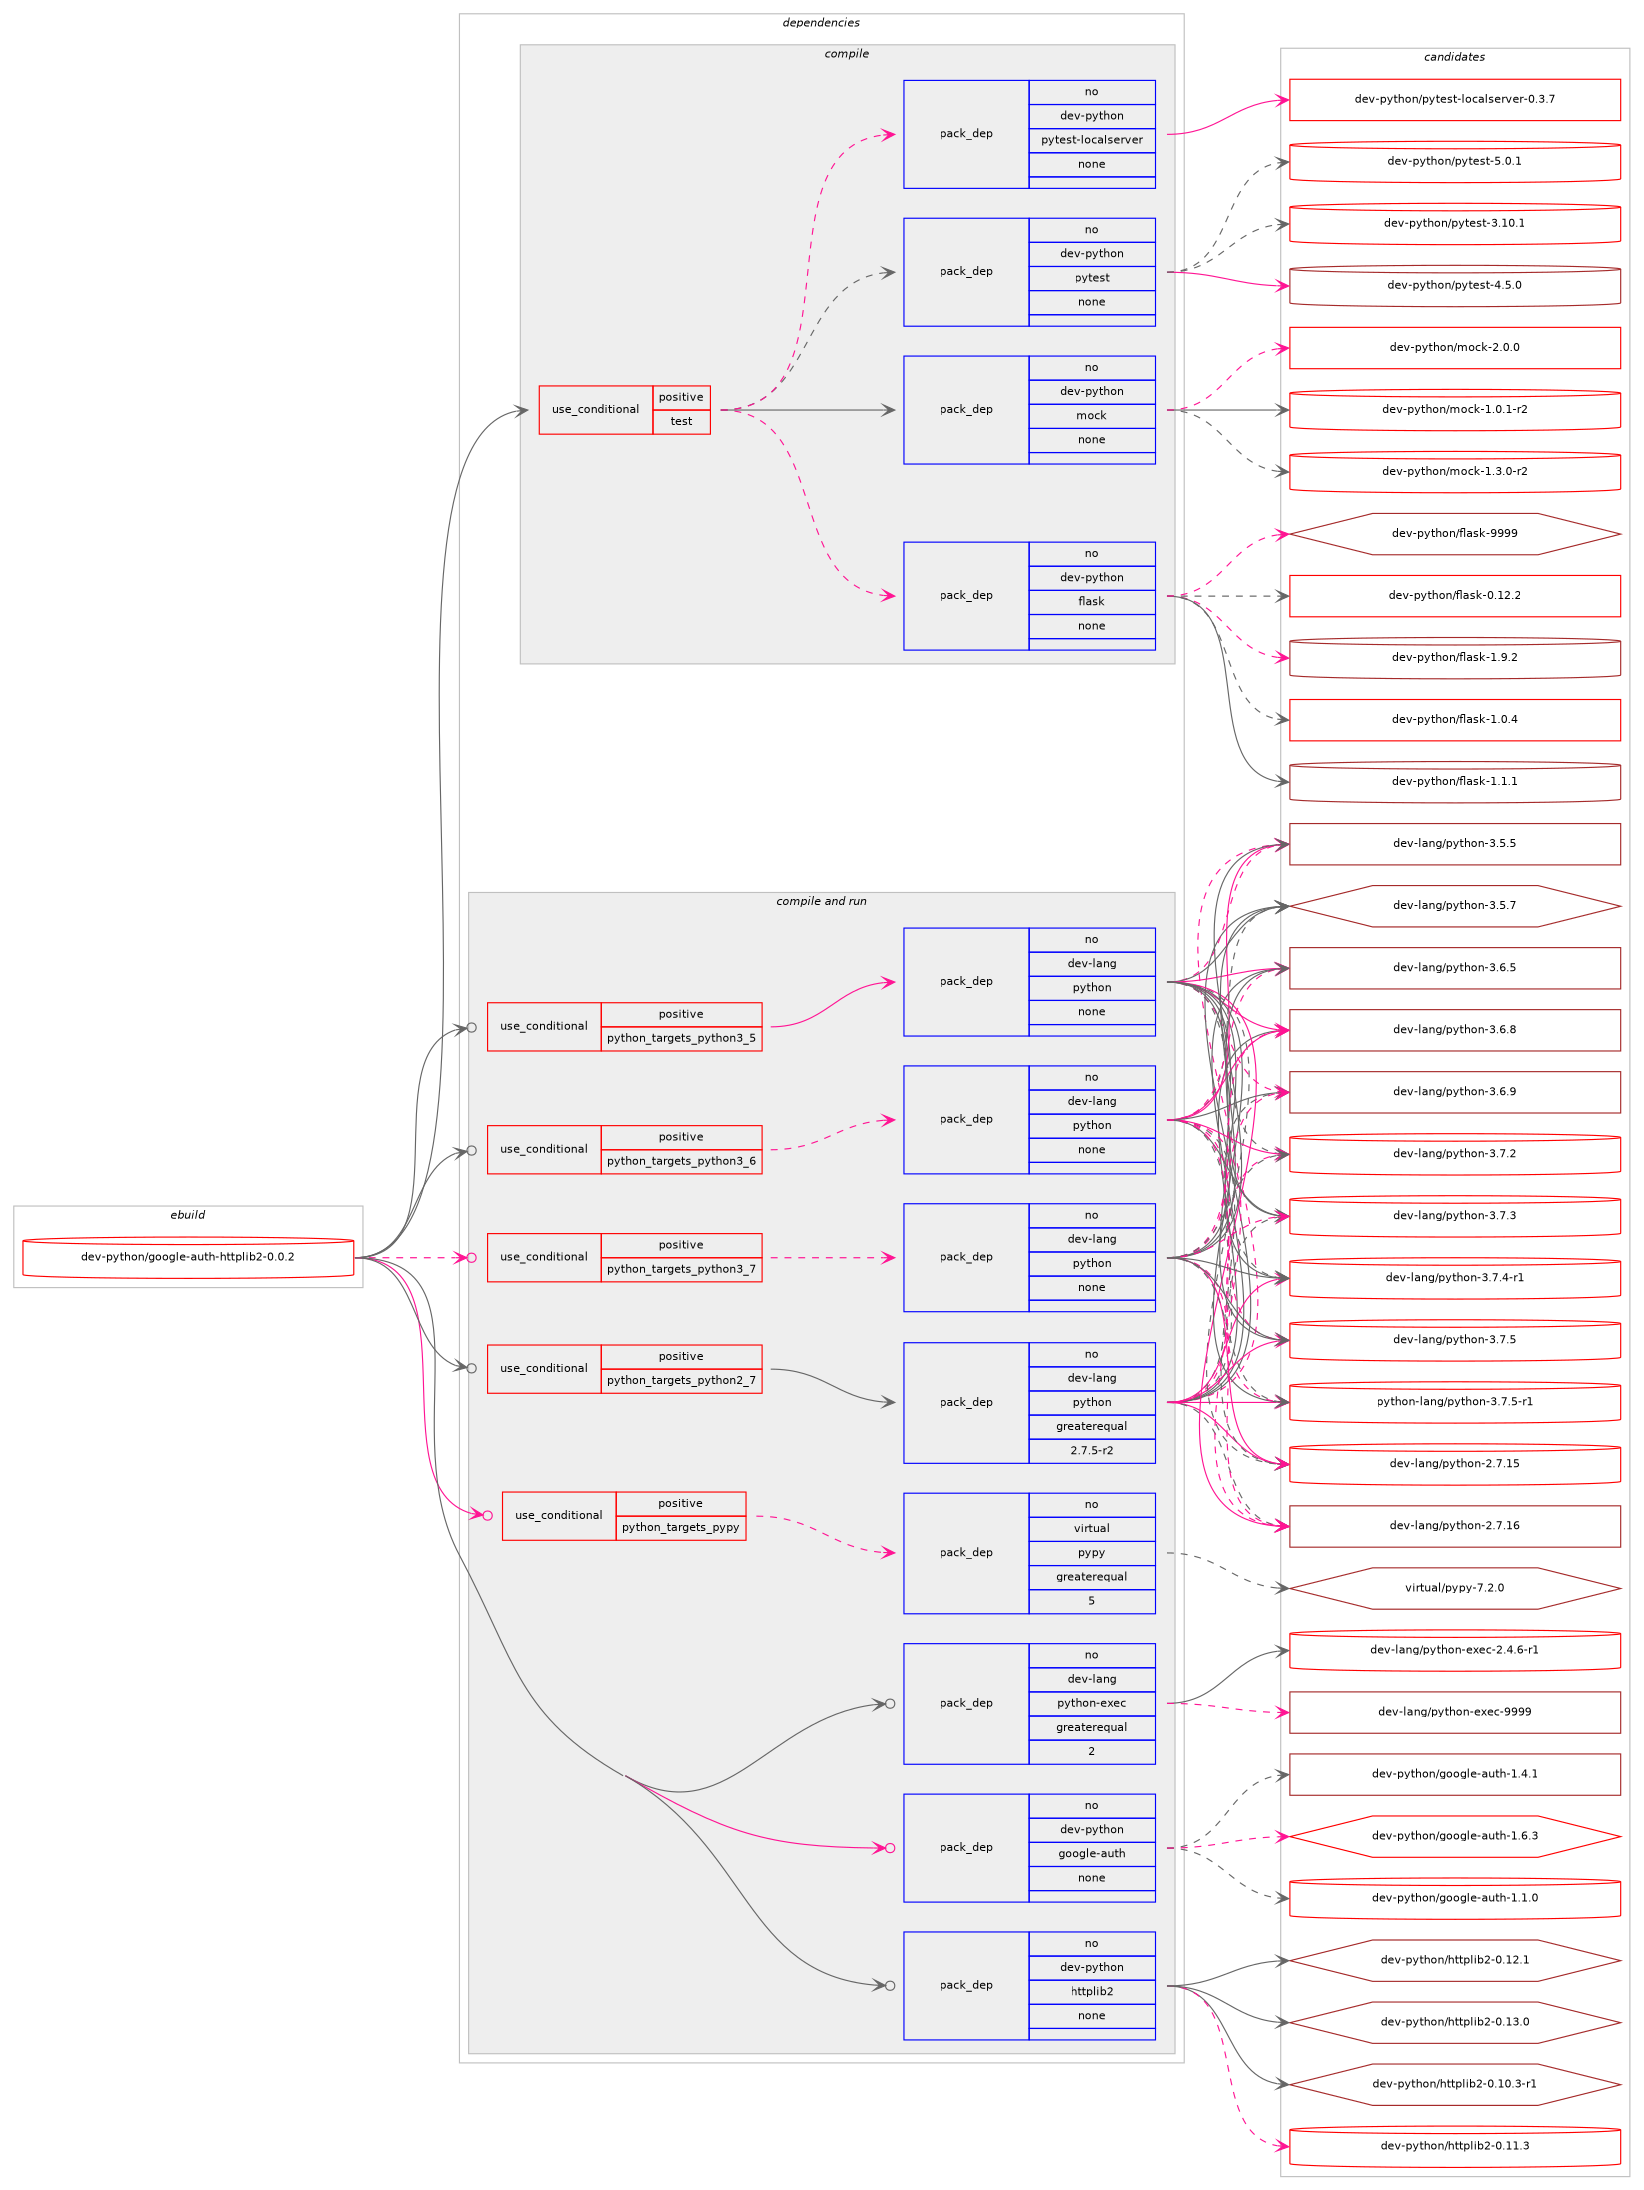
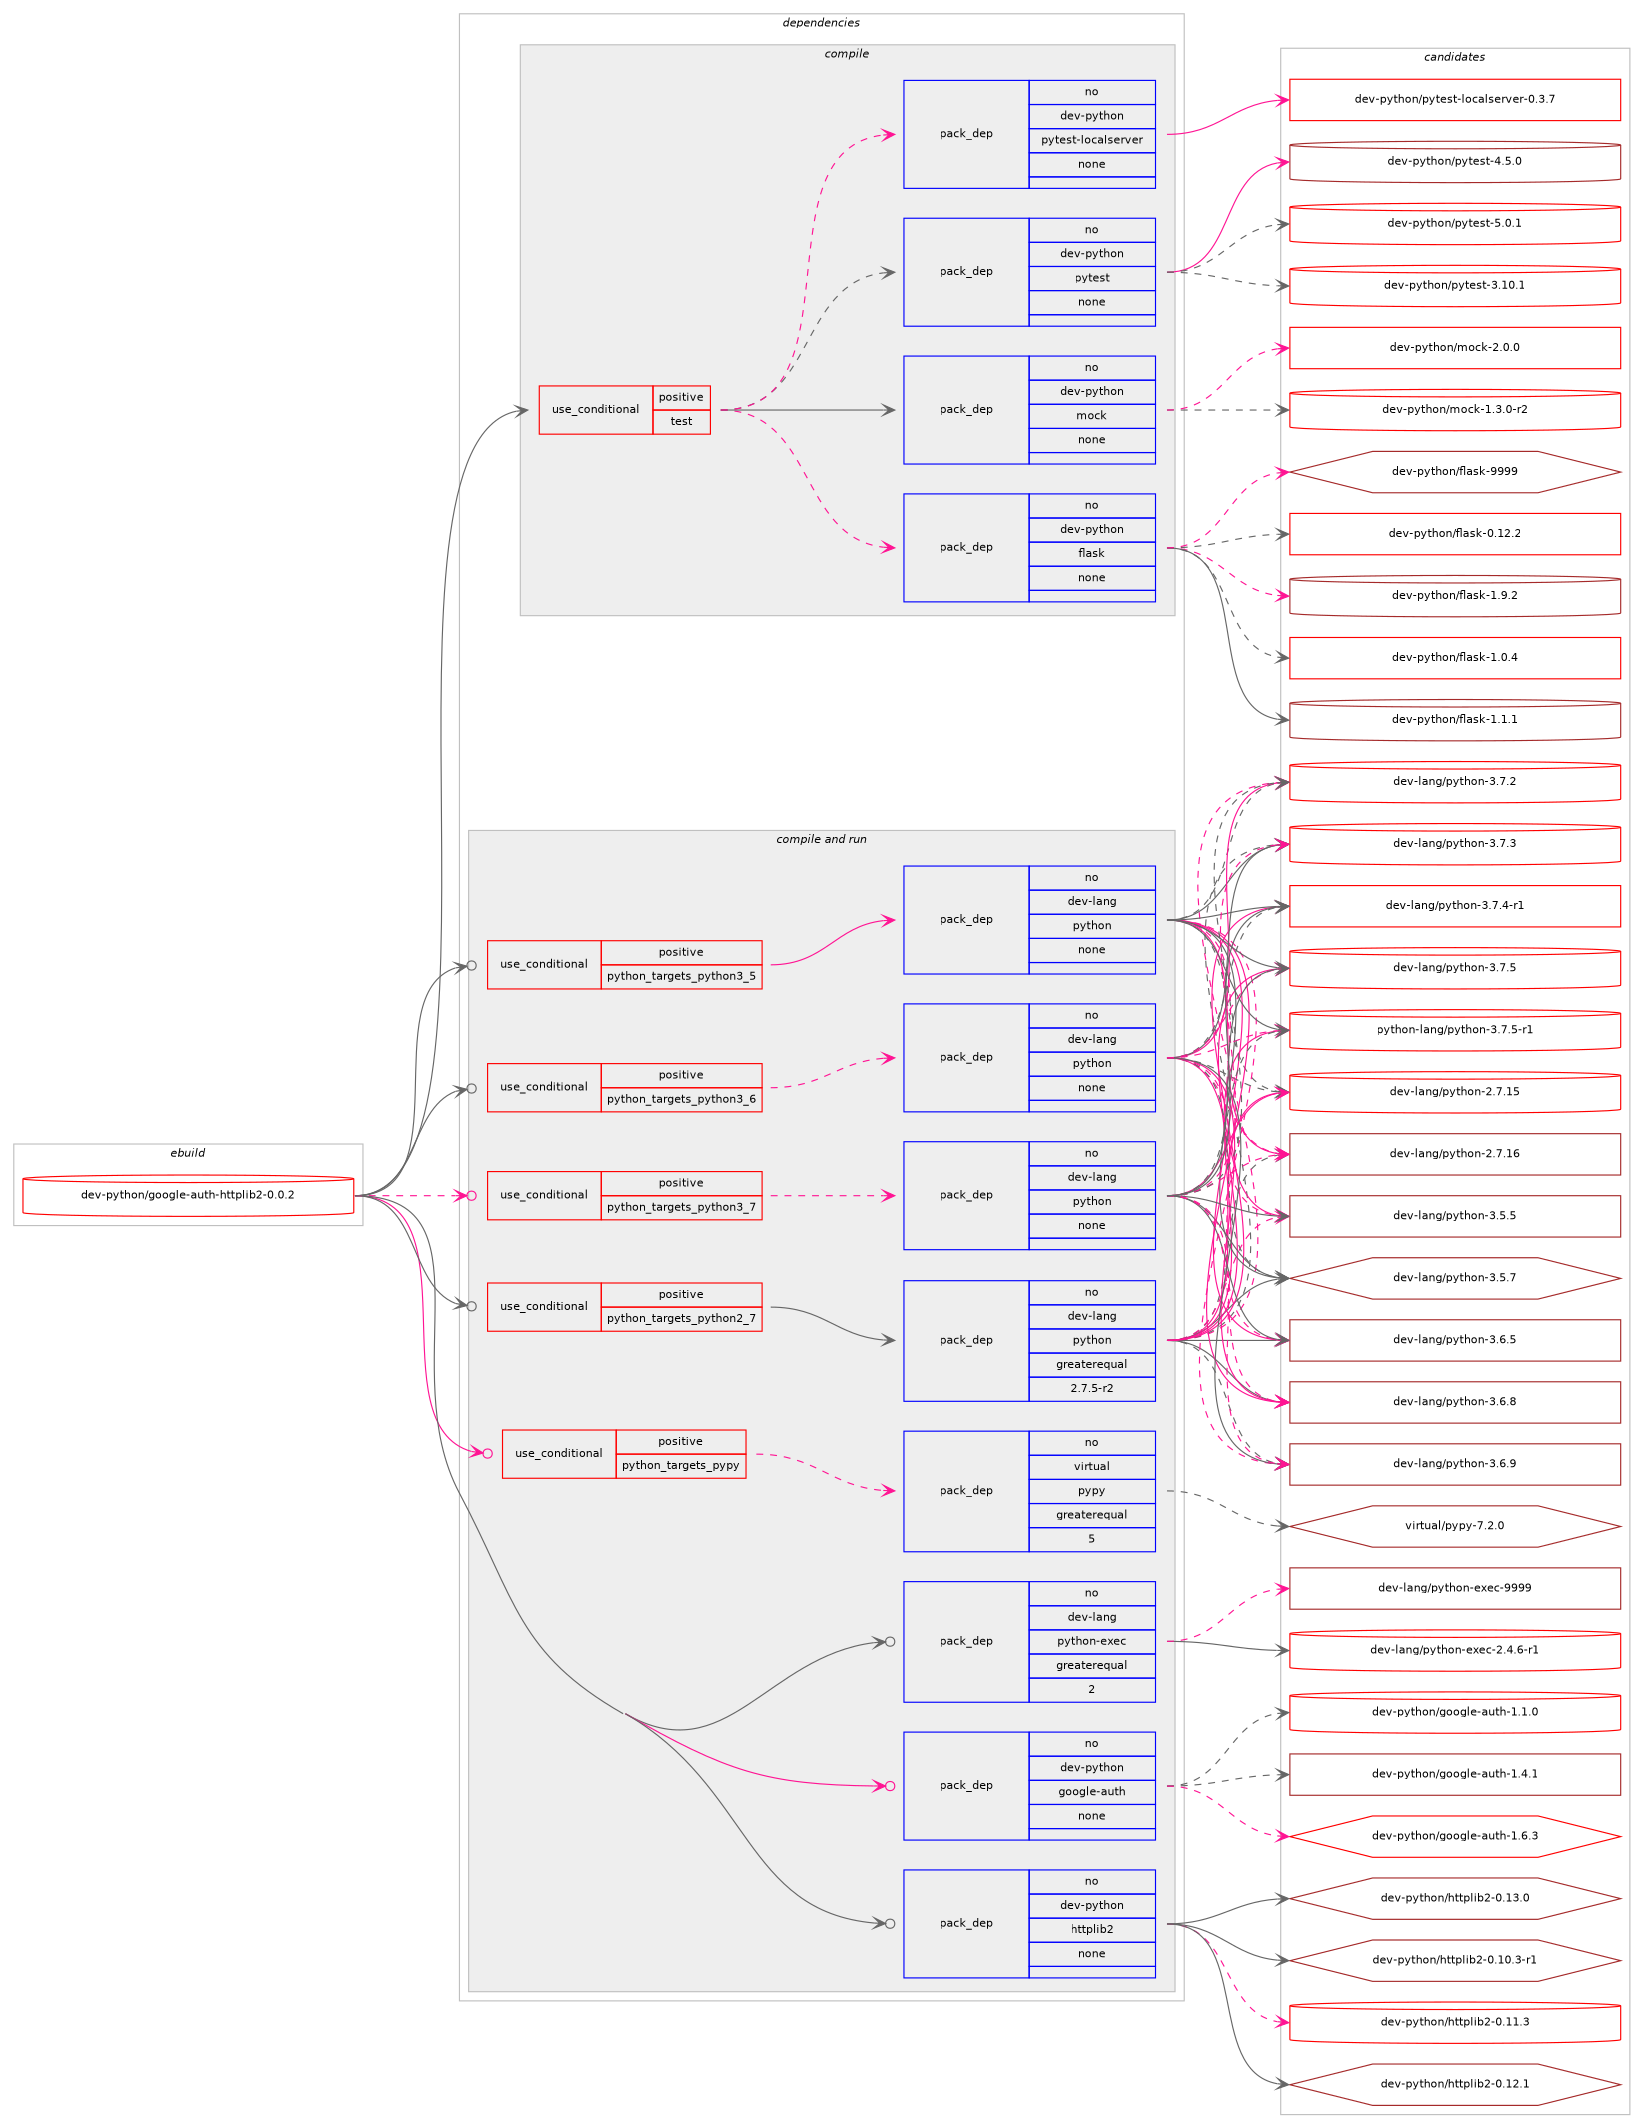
node "dev-python/mock-1.0.1-r2": removed
node "dev-lang/python-3.7.4-r1": shape cylinder -> box
